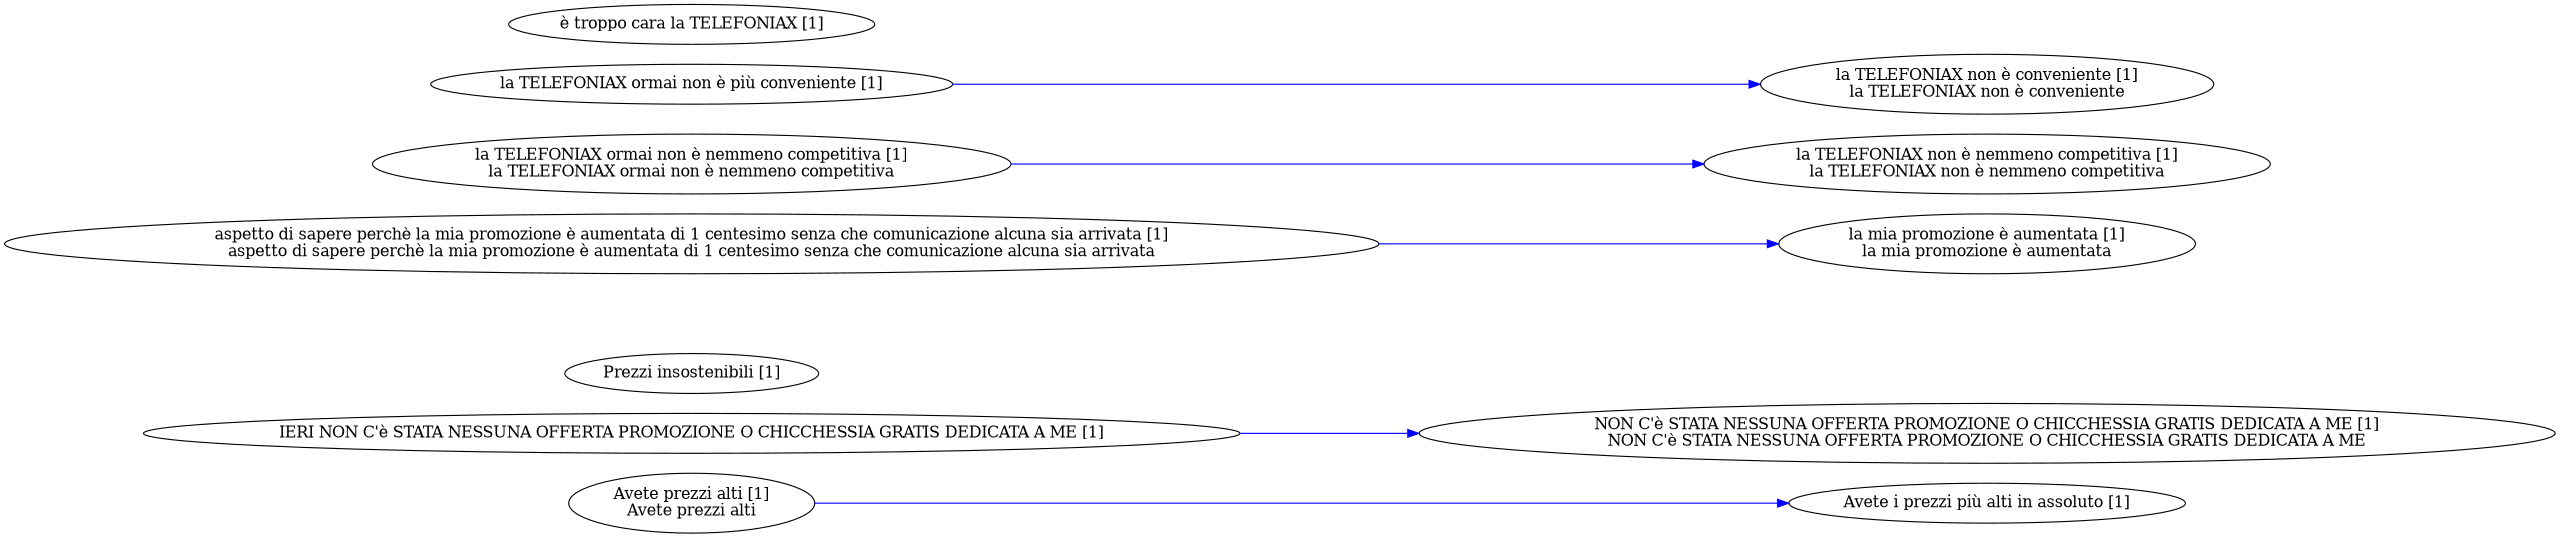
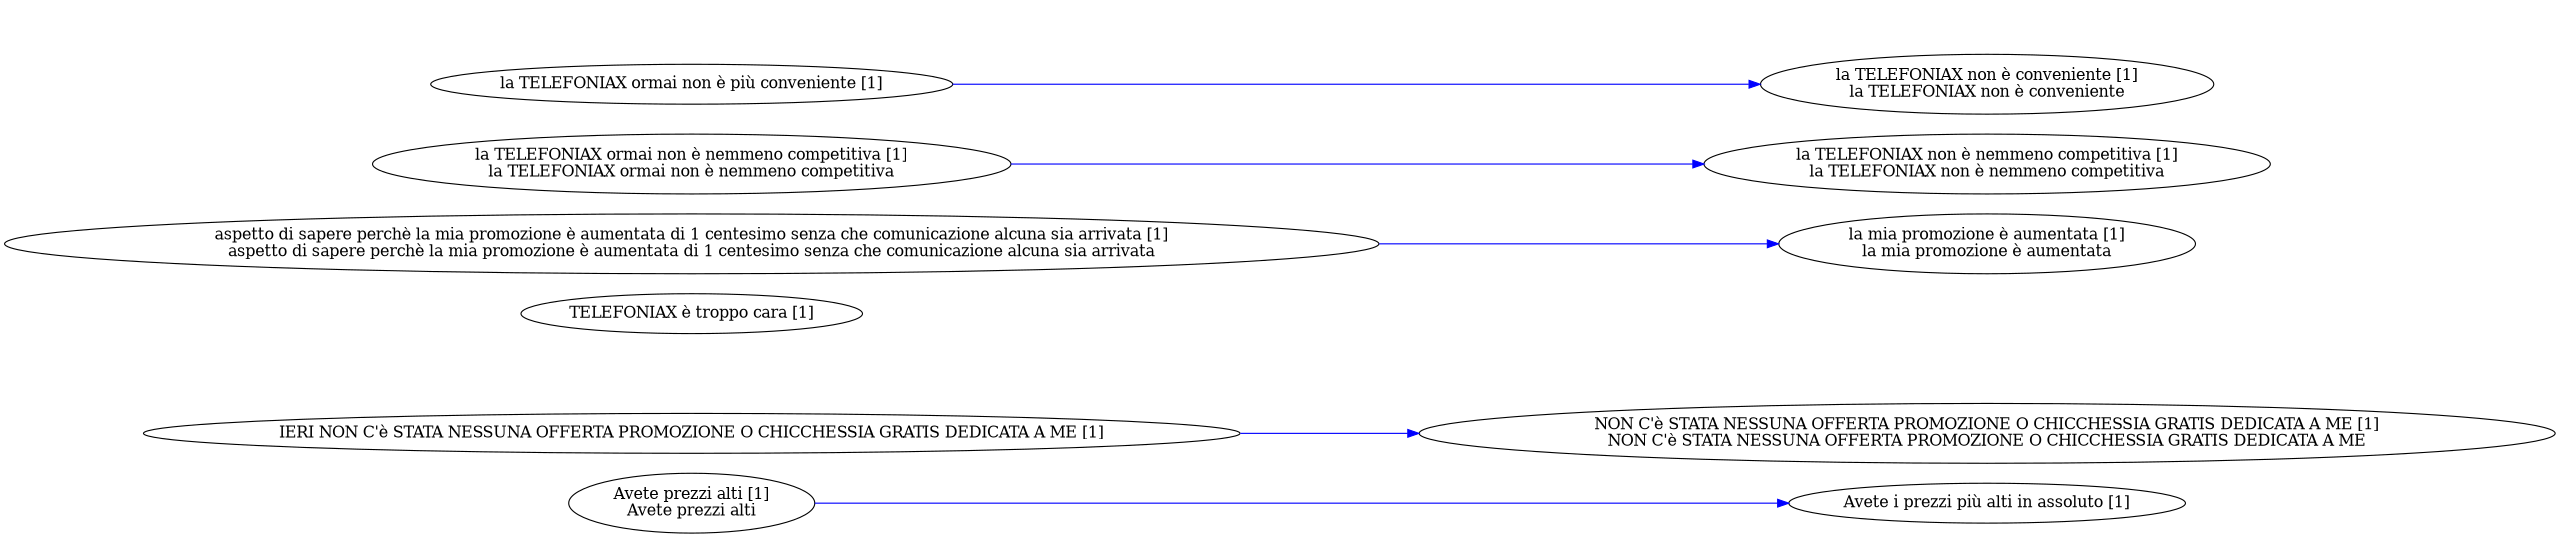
node "è troppo cara la TELEFONIAX [1]": removed
node "TELEFONIAX è troppo cara [1]": added
node "Prezzi insostenibili [1]": removed
